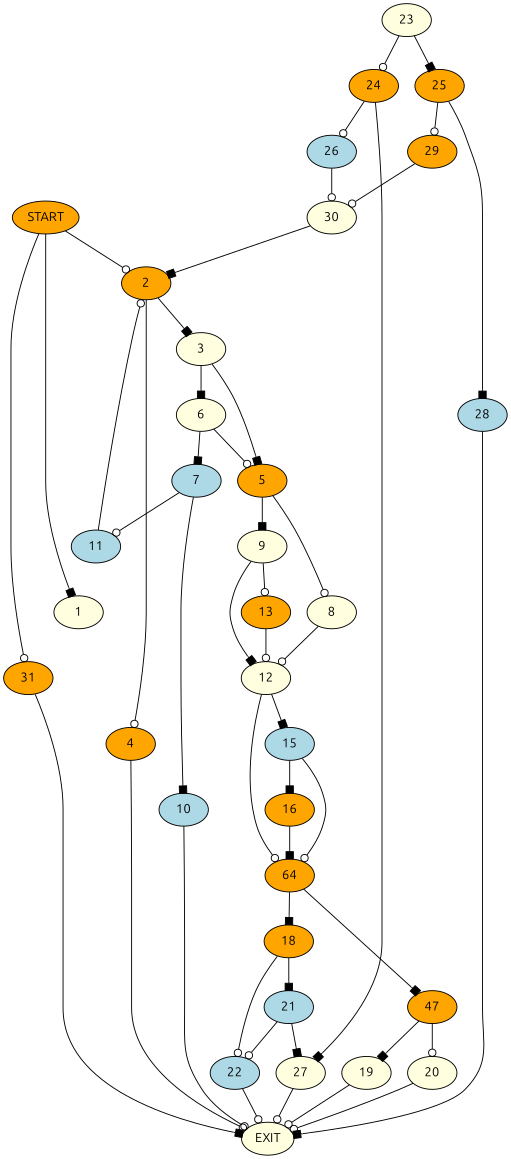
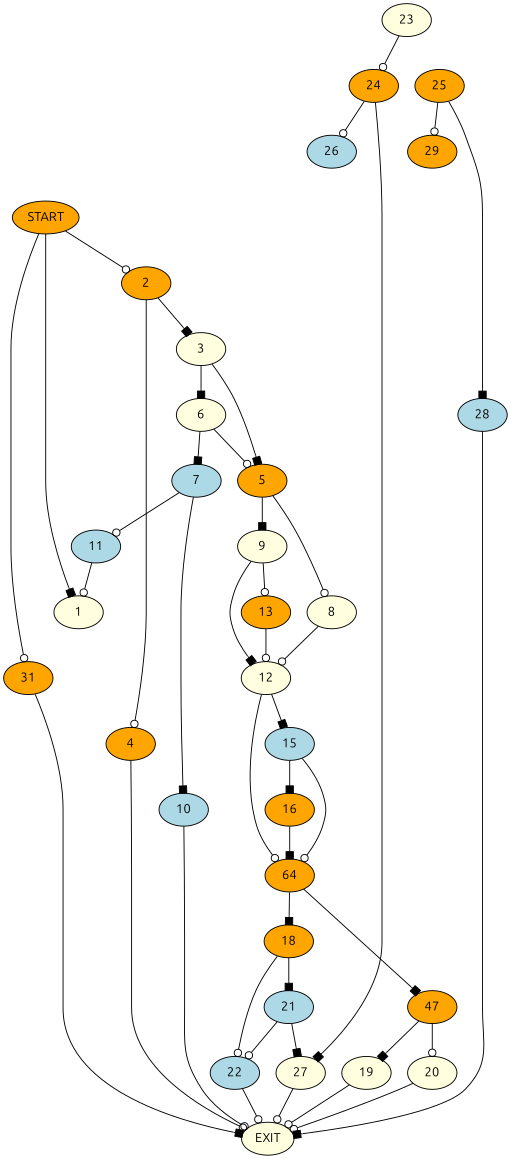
edge "23" -> "25": removed
node "30": removed
edge "11" -> "2": now "11" -> "1"
